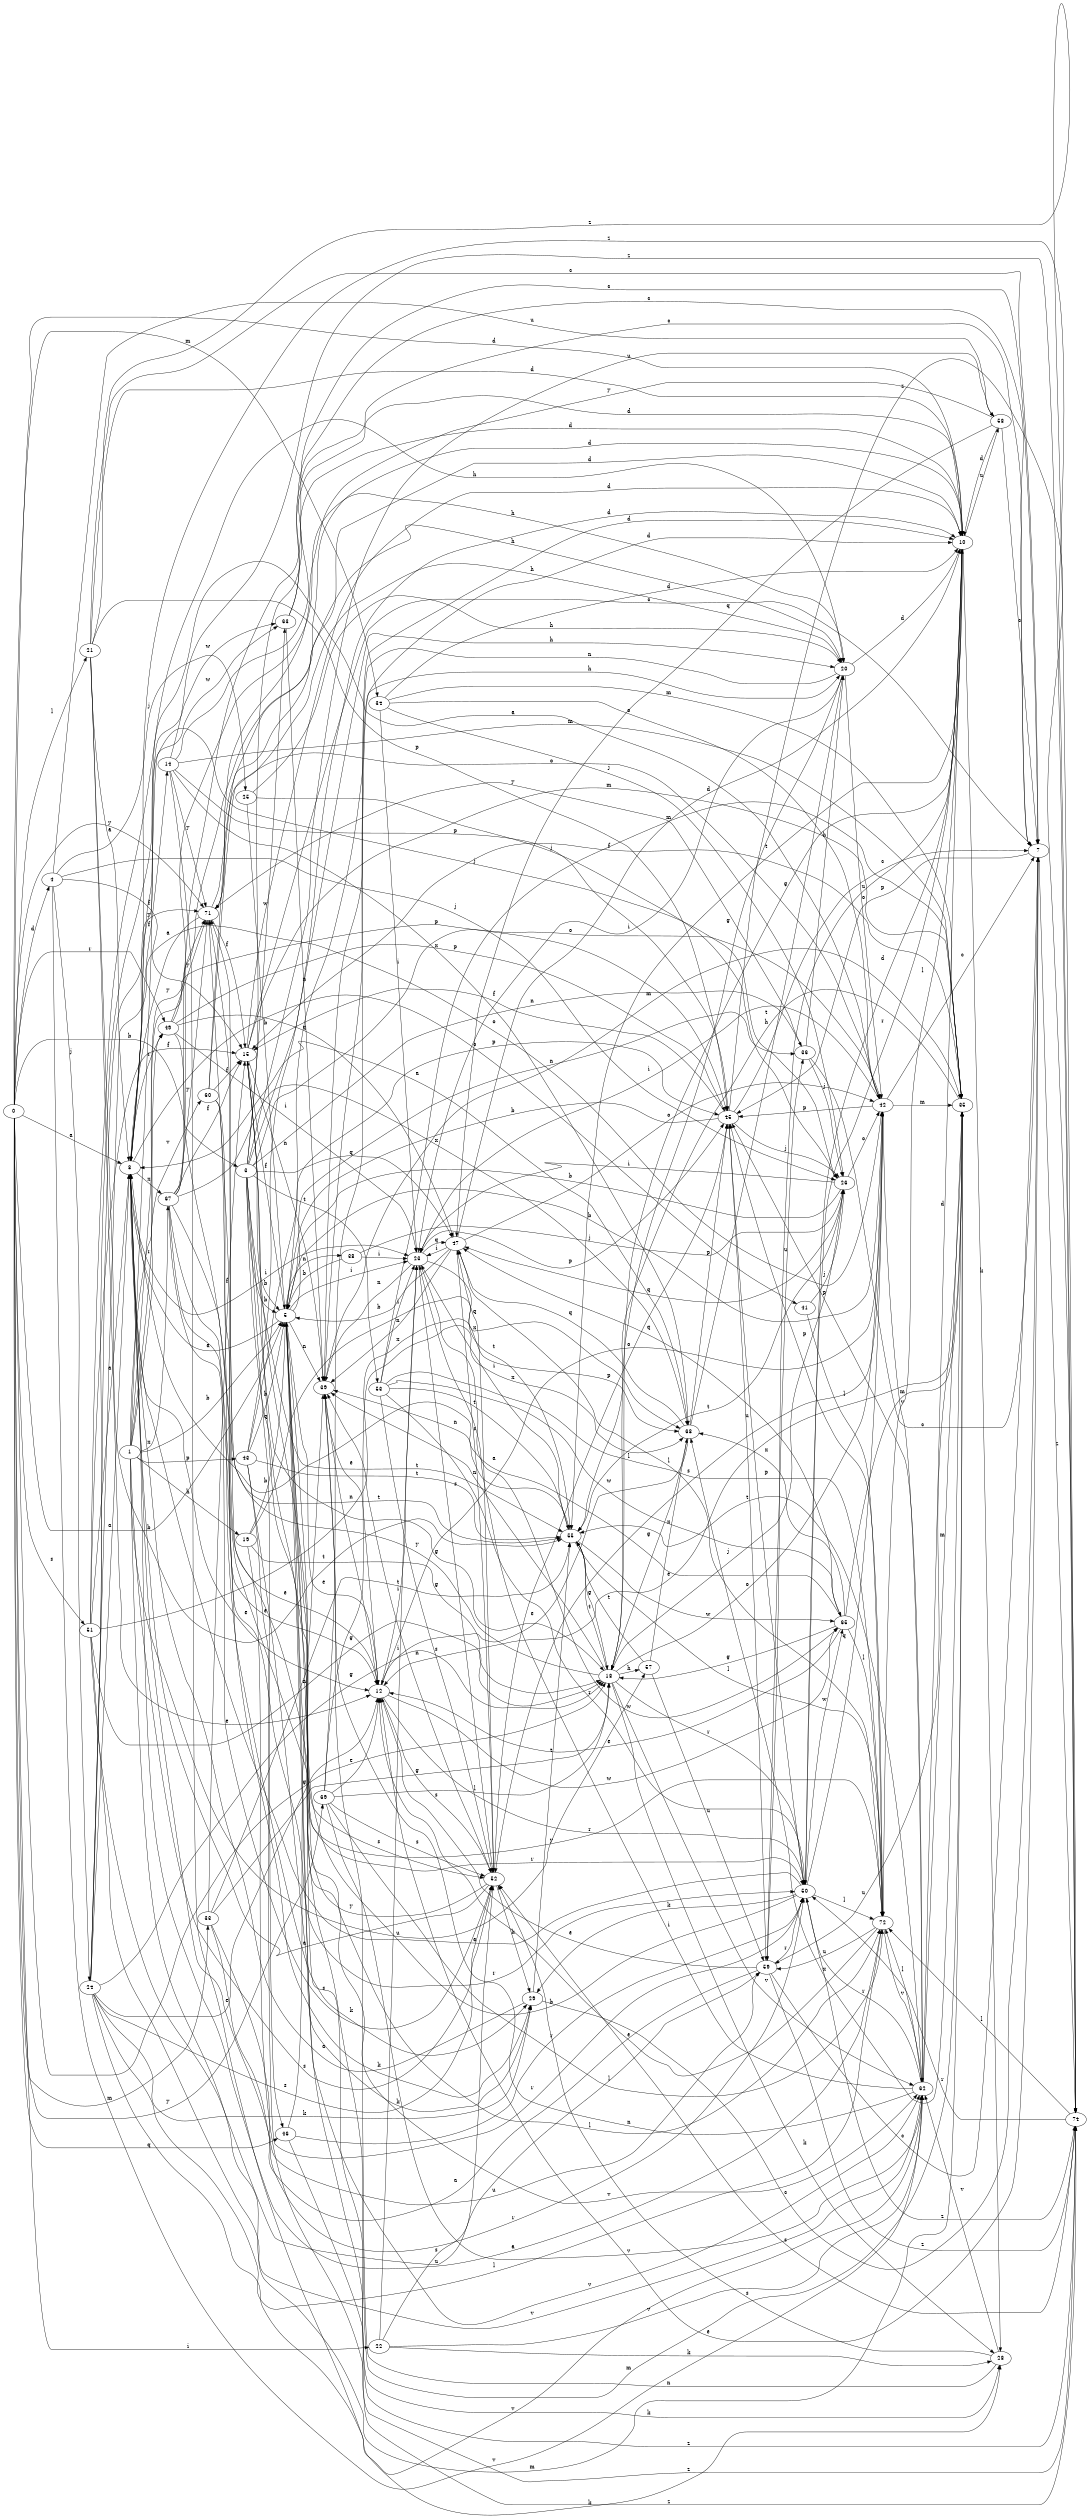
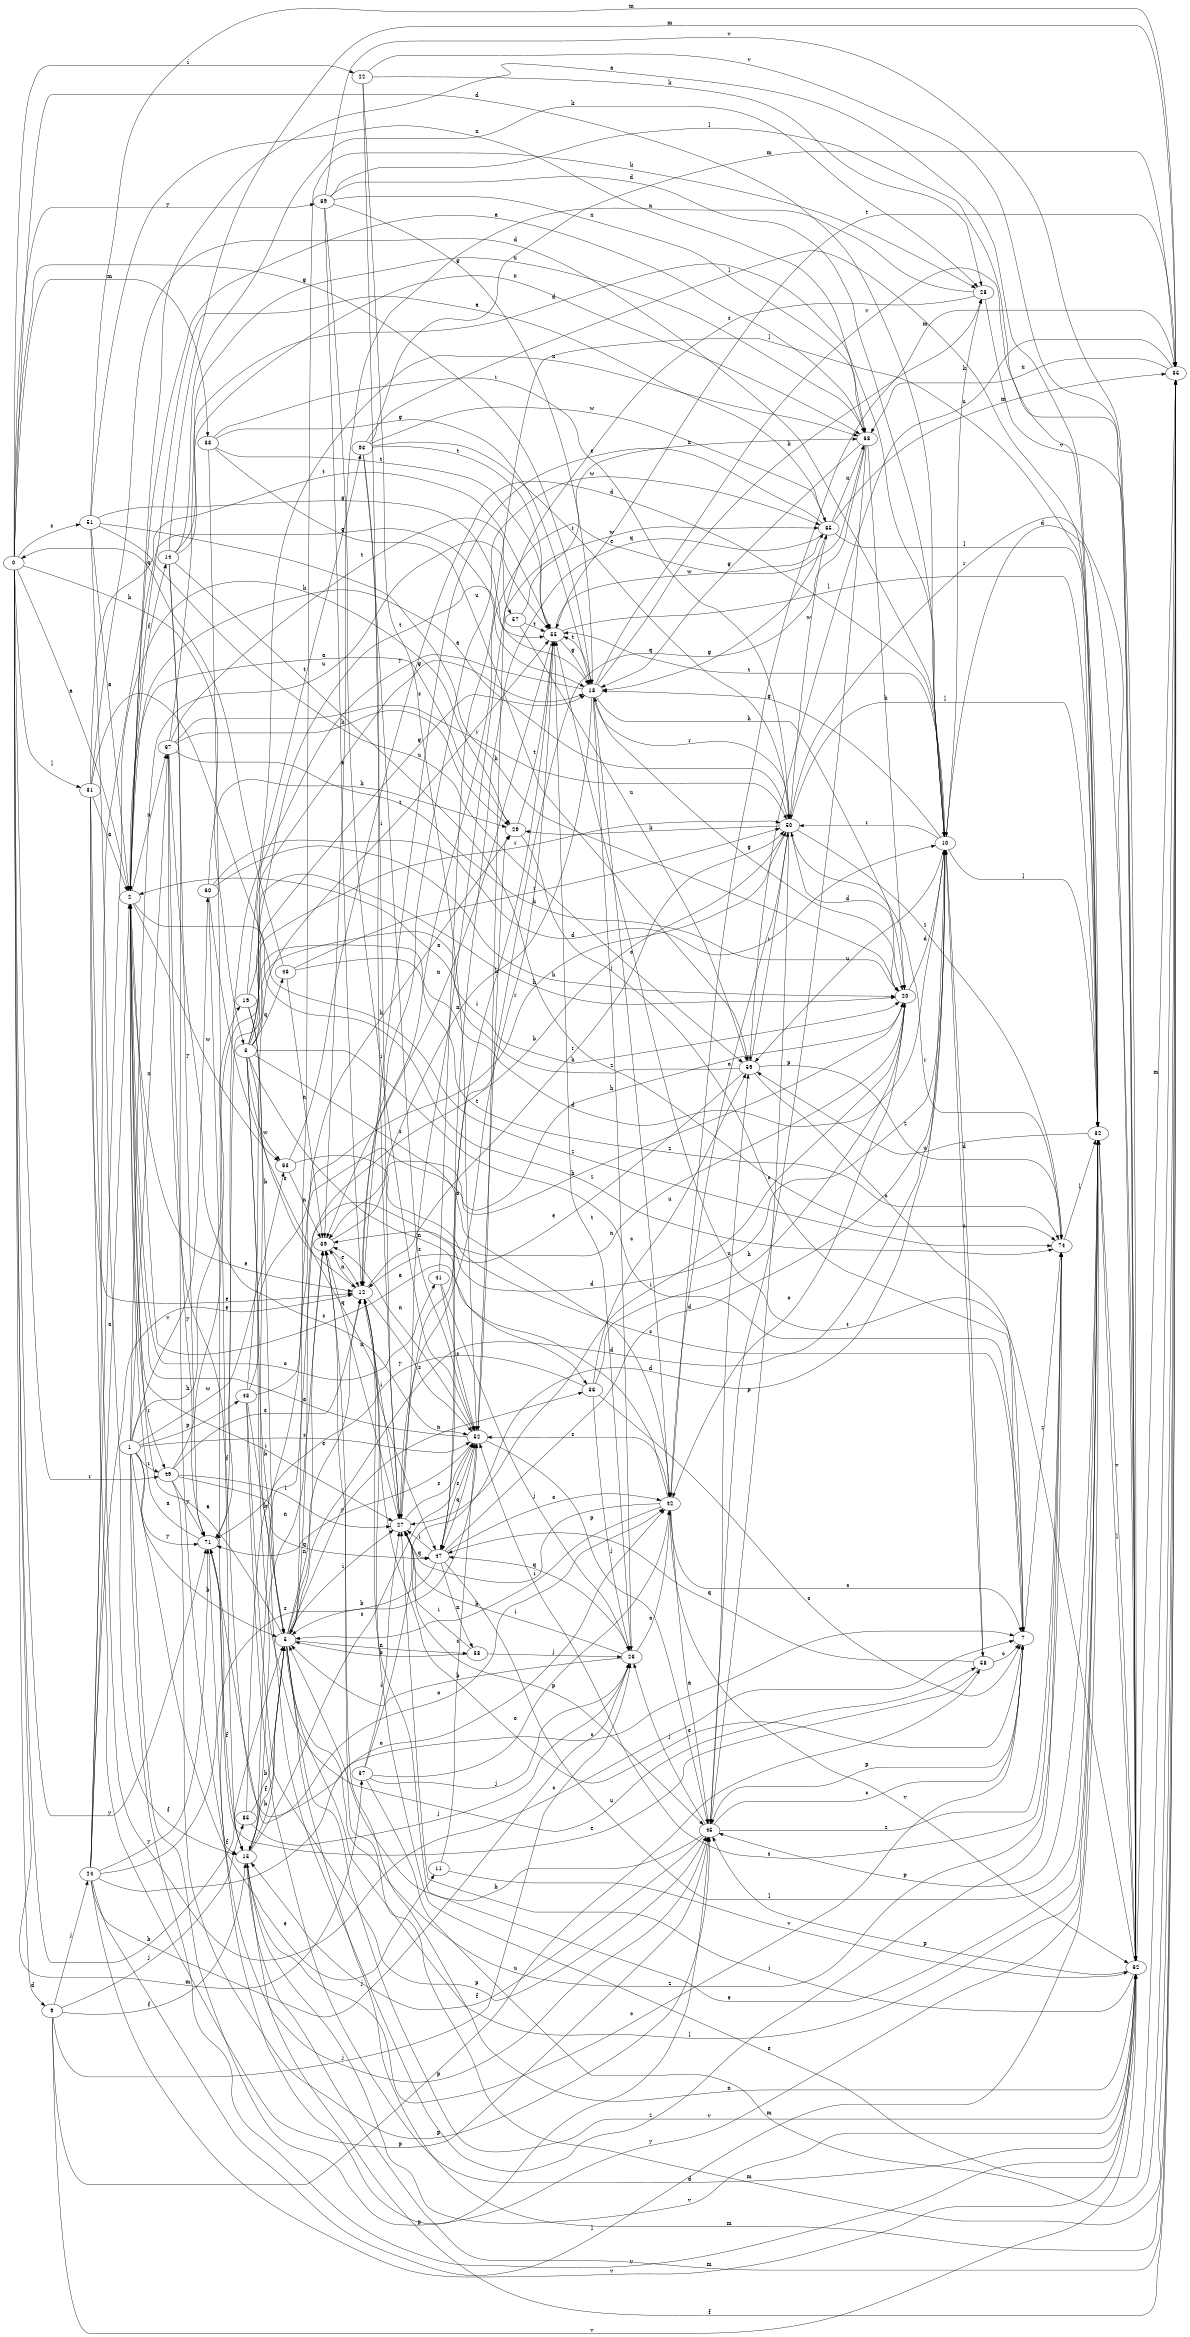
edge "58" -> "71": label "y" -> "e"
node "21": label "21" -> "31"
node "34": label "34" -> "37"
edge "43" -> "10": now "43" -> "62"
node "25": label "25" -> "85"
node "4": label "4" -> "9"
edge "50" -> "10": now "50" -> "20"
edge "42" -> "45": label "p" -> "a"
edge "67" -> "15": removed, label "f"
node "8": label "8" -> "2"
node "23": label "23" -> "27"
edge "47" -> "39": now "47" -> "38"
edge "12" -> "42": removed, label "o"
edge "41" -> "52": added, label "s"
edge "59" -> "36": reversed
node "53": label "53" -> "93"
edge "50" -> "42": label "q" -> "o"
edge "18" -> "57": now "18" -> "20"
edge "69" -> "18": label "l" -> "g"
node "11": added
node "72": label "72" -> "32"
edge "0" -> "46": reversed
